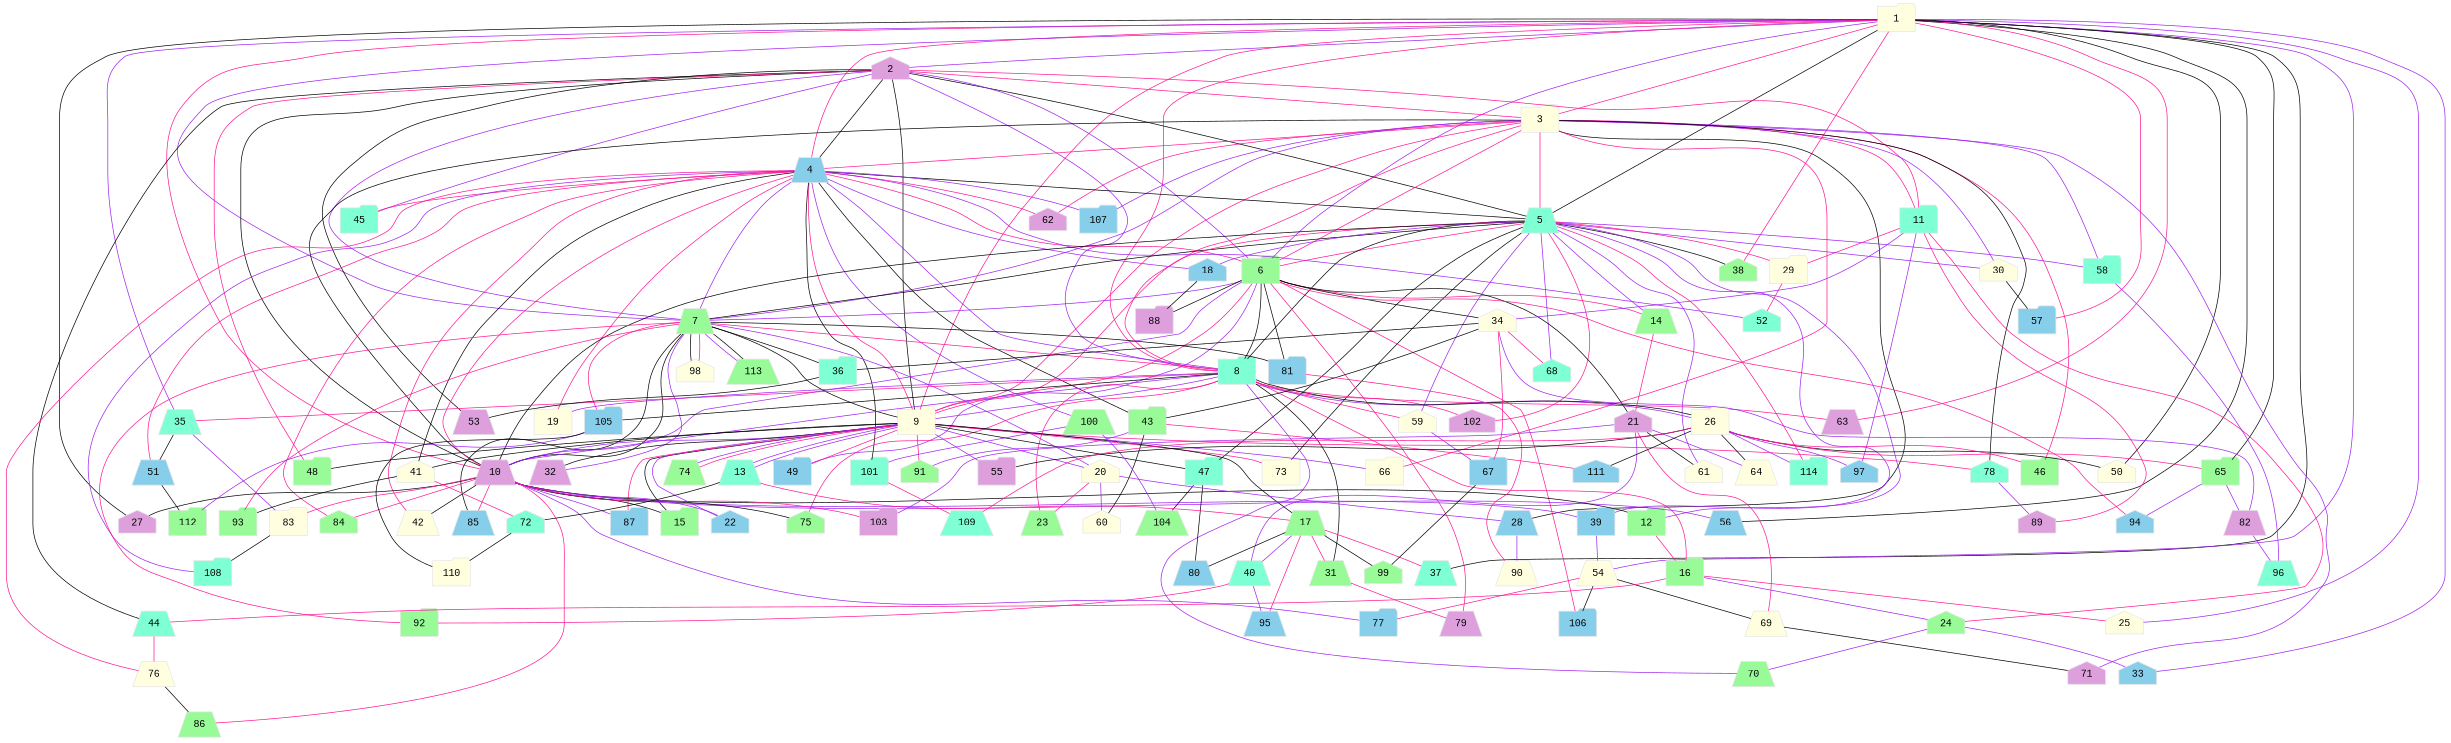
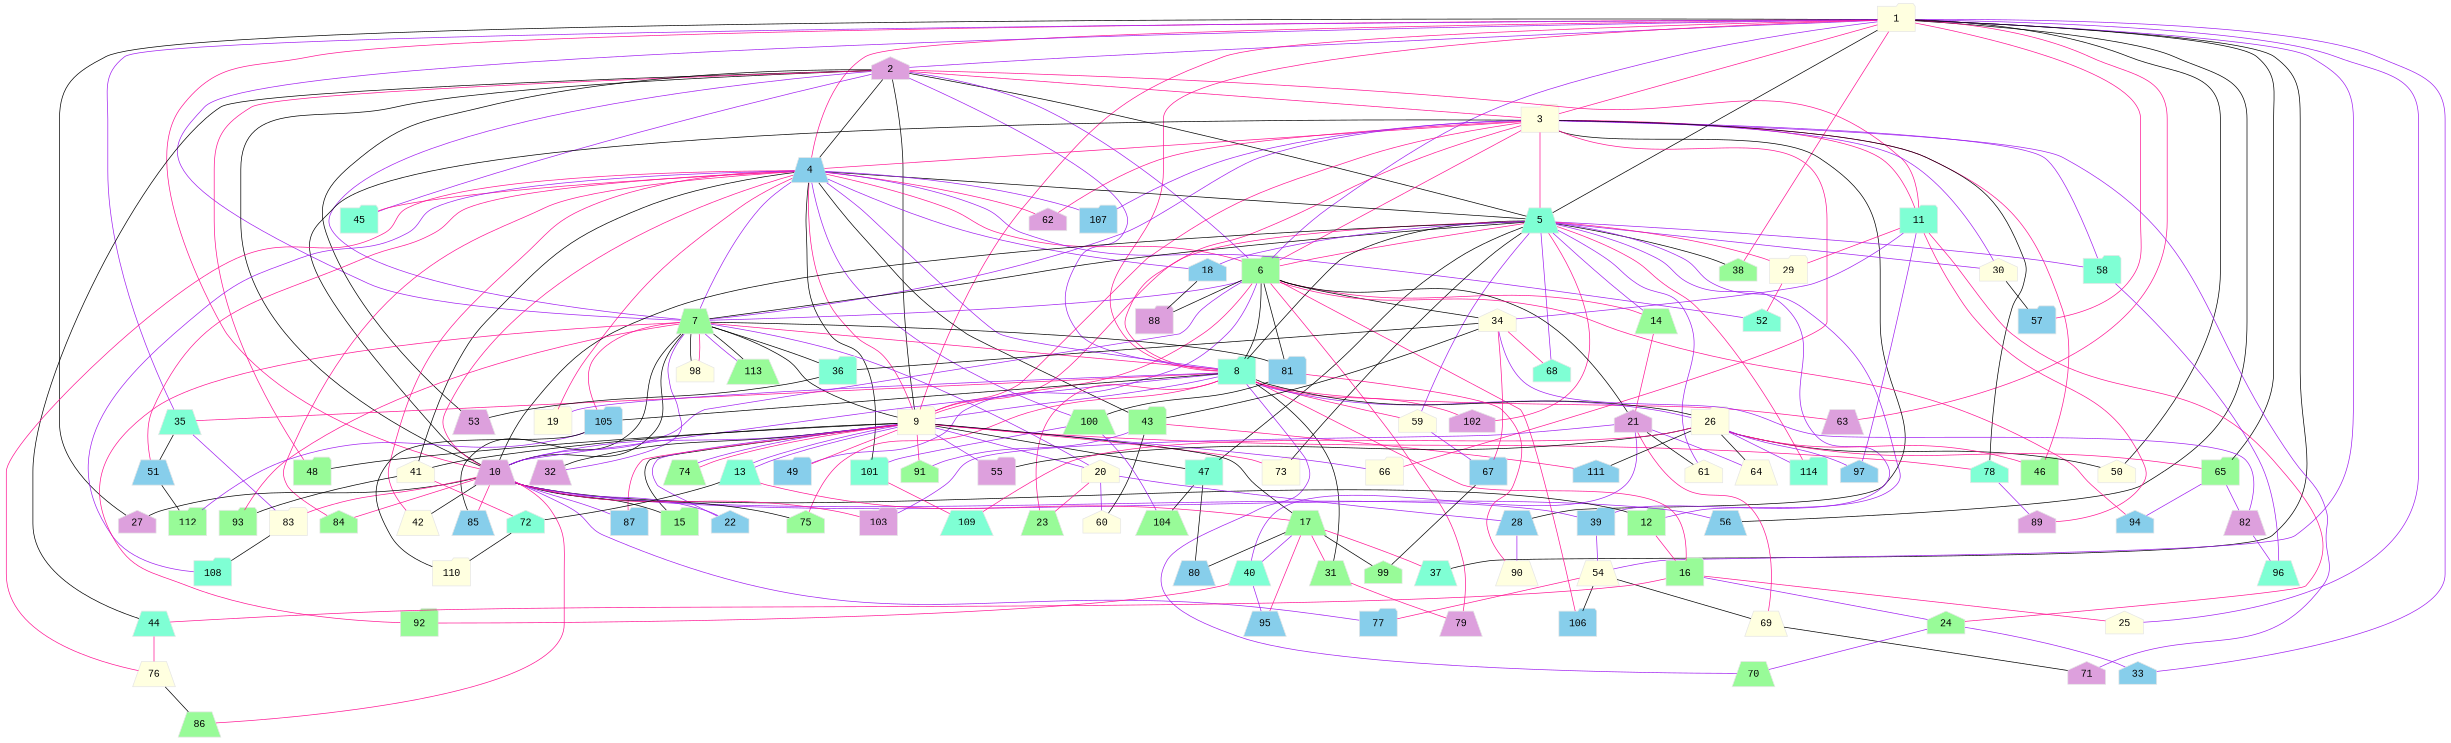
edge "81" -- "100": added
